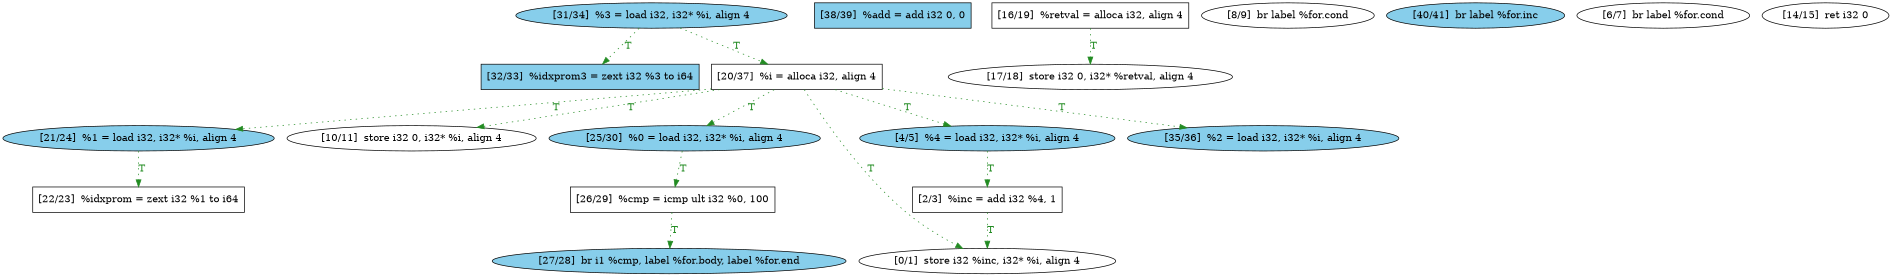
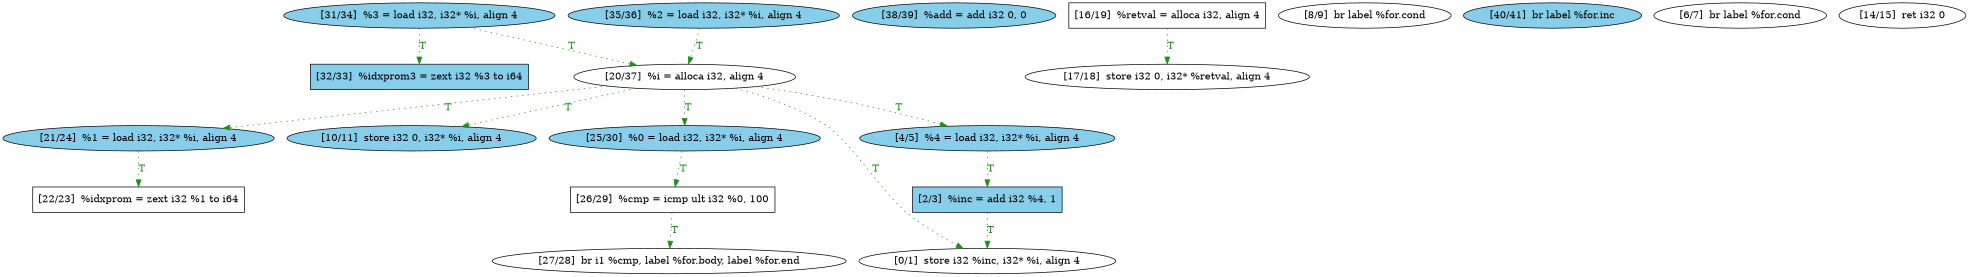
node "[38/39]  %add = add i32 0, 0": shape box -> ellipse
node "[20/37]  %i = alloca i32, align 4": shape box -> ellipse
edge "[20/37]  %i = alloca i32, align 4" -> "[35/36]  %2 = load i32, i32* %i, align 4": reversed
node "[10/11]  store i32 0, i32* %i, align 4": fillcolor white -> skyblue
node "[2/3]  %inc = add i32 %4, 1": fillcolor white -> skyblue
node "[27/28]  br i1 %cmp, label %for.body, label %for.end": fillcolor skyblue -> white
